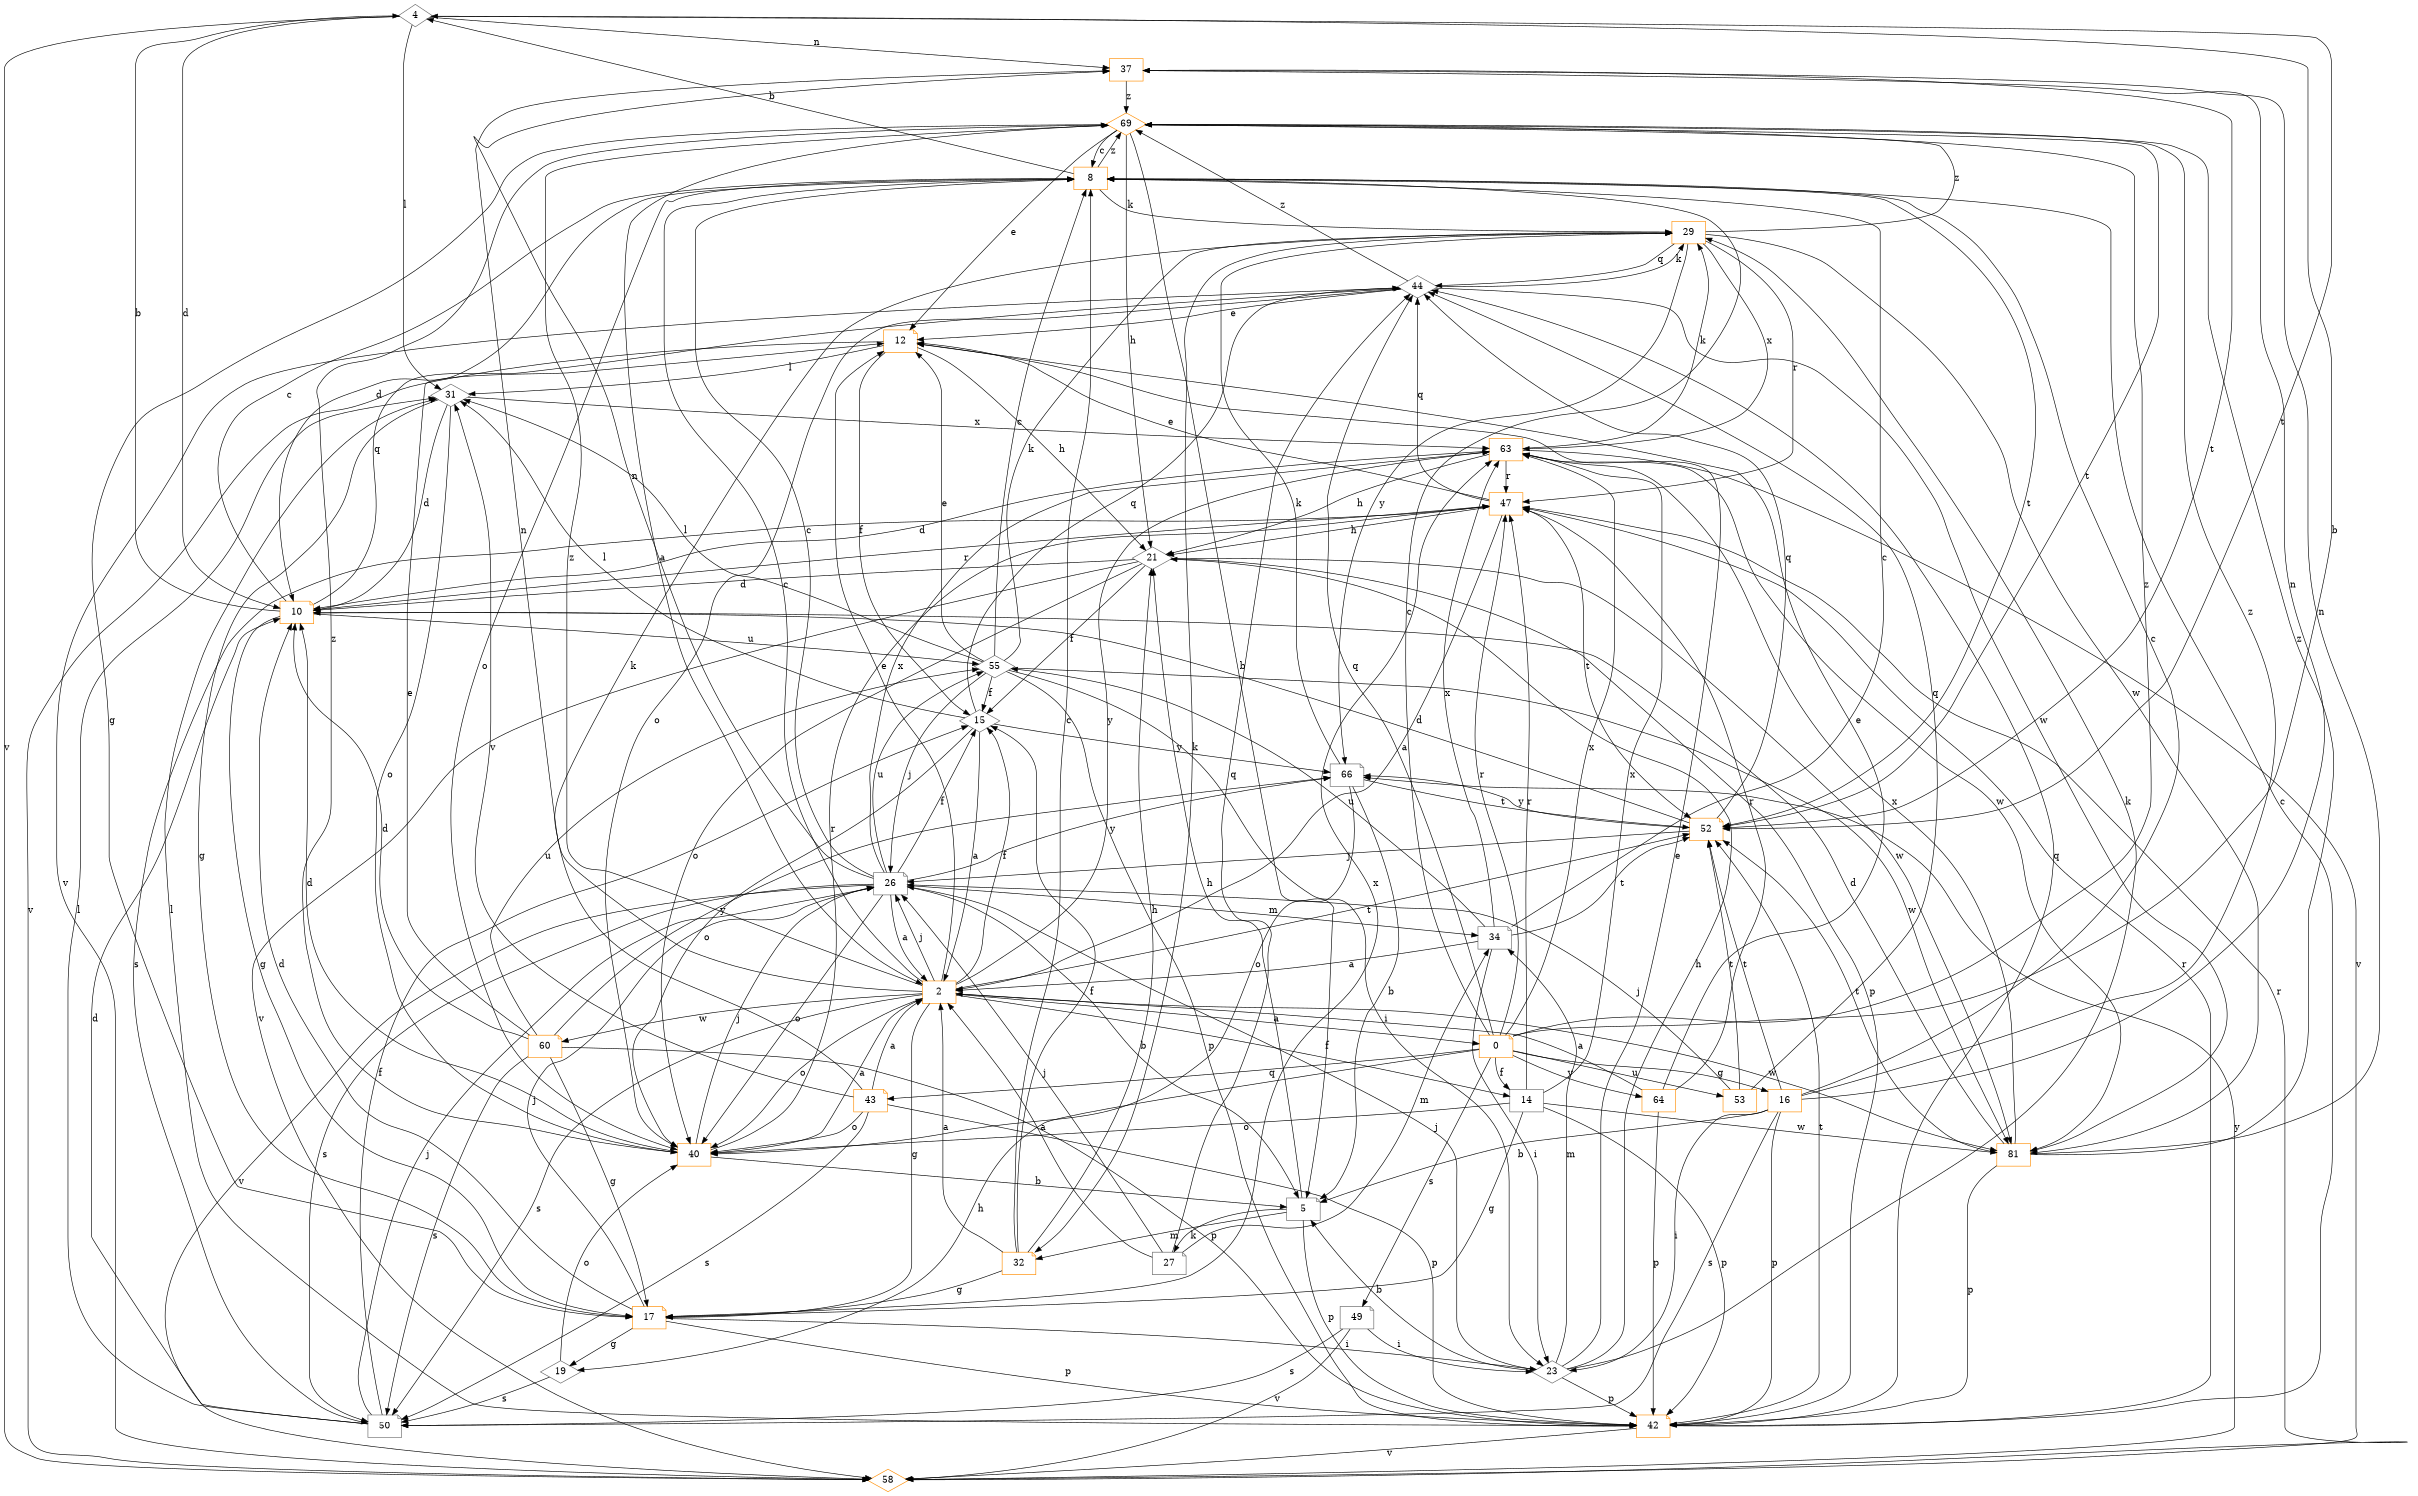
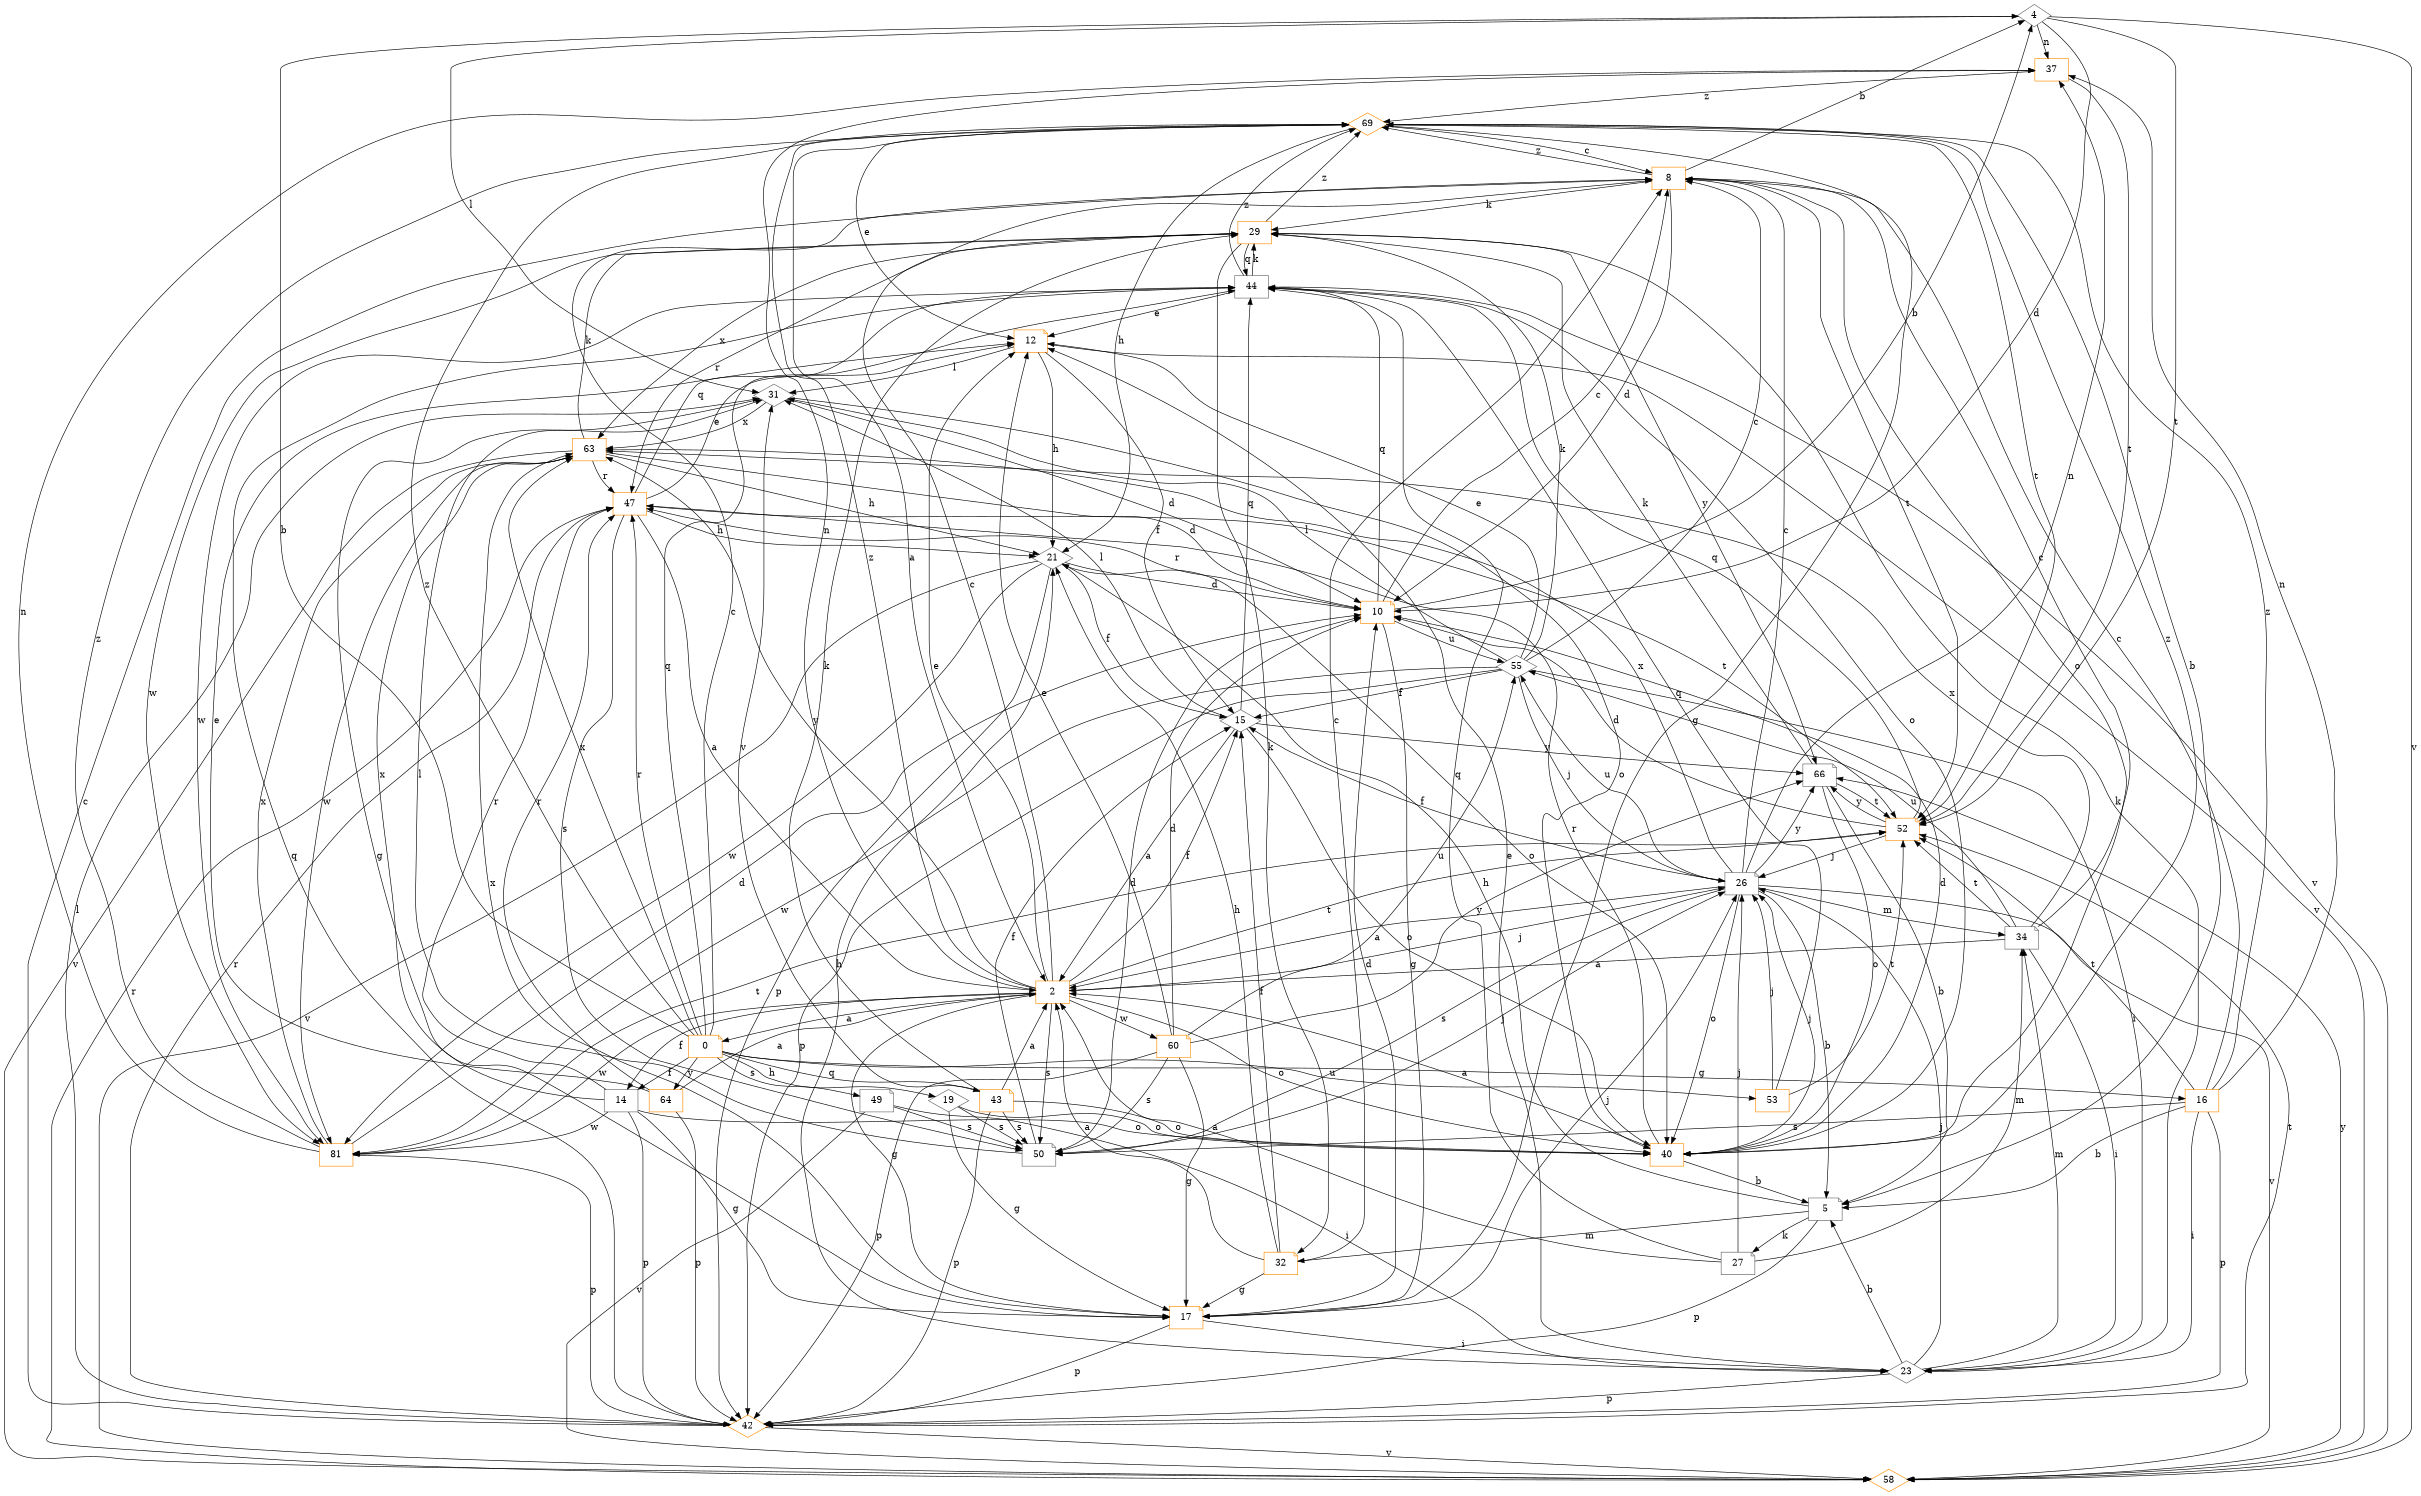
node "44": shape diamond -> box
edge "17" -> "19": reversed
node "42": shape note -> diamond
